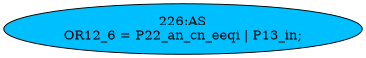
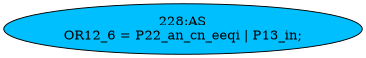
node "226:AS OR12_6 = P22_an_cn_eeqi | P13_in;": label "226:AS OR12_6 = P22_an_cn_eeqi | P13_in;" -> "228:AS OR12_6 = P22_an_cn_eeqi | P13_in;"
